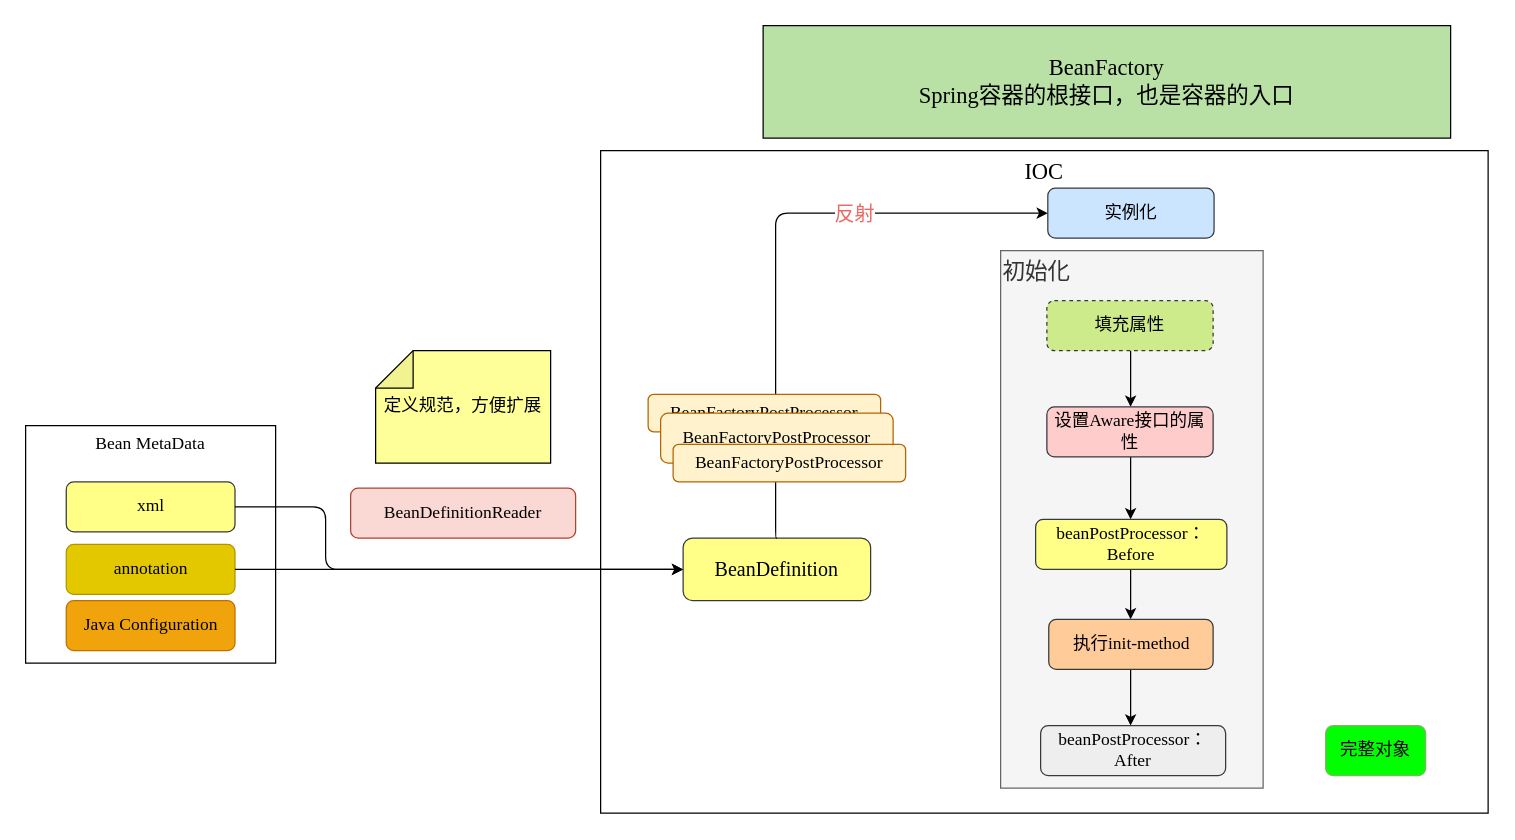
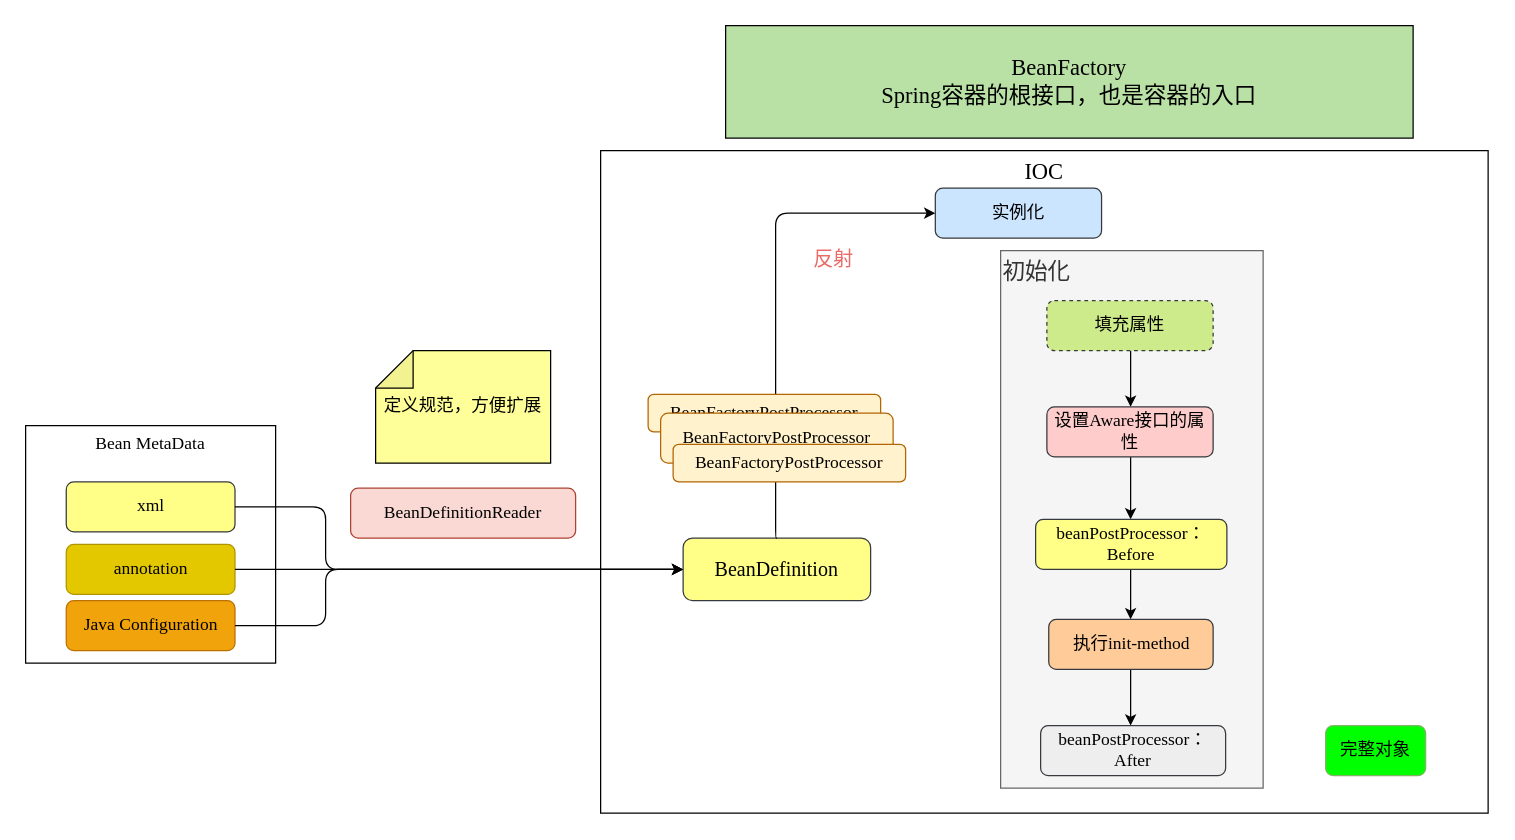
node "BeanFactory Spring容器的根接口，也是容器的入口": moved (1107, 82) -> (1069, 82)
node "实例化": moved (1131, 213) -> (1018, 213)
edge "Java Configuration" -> "BeanDefinition": added
